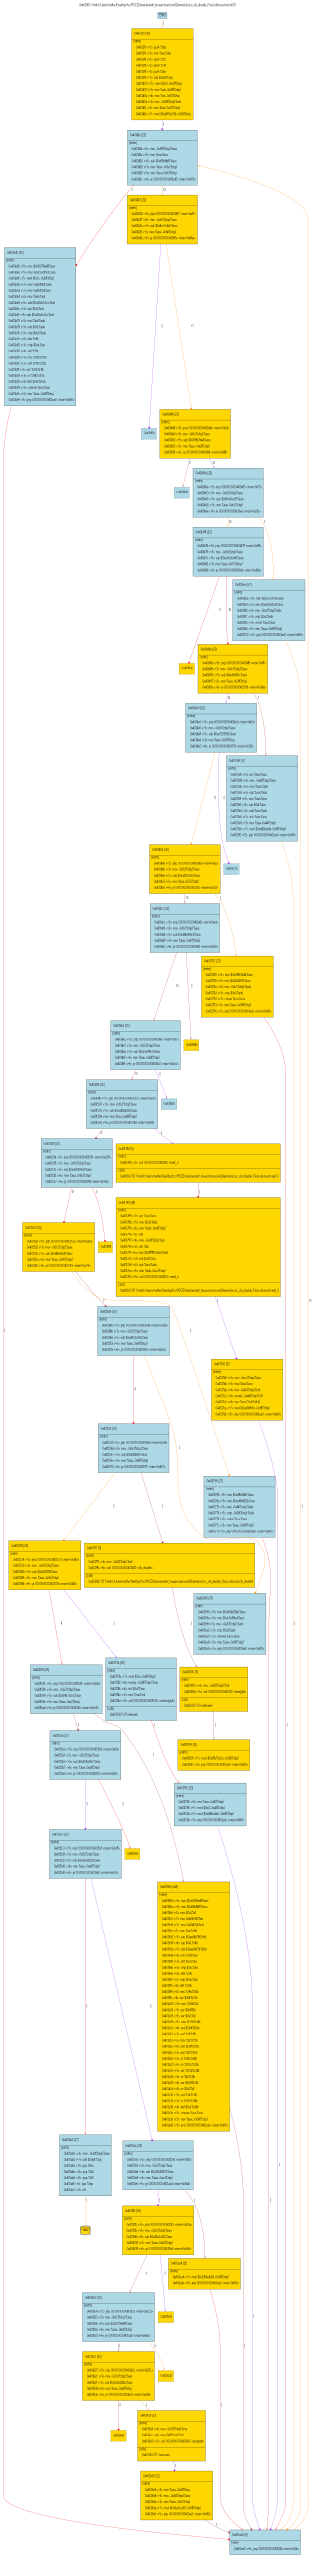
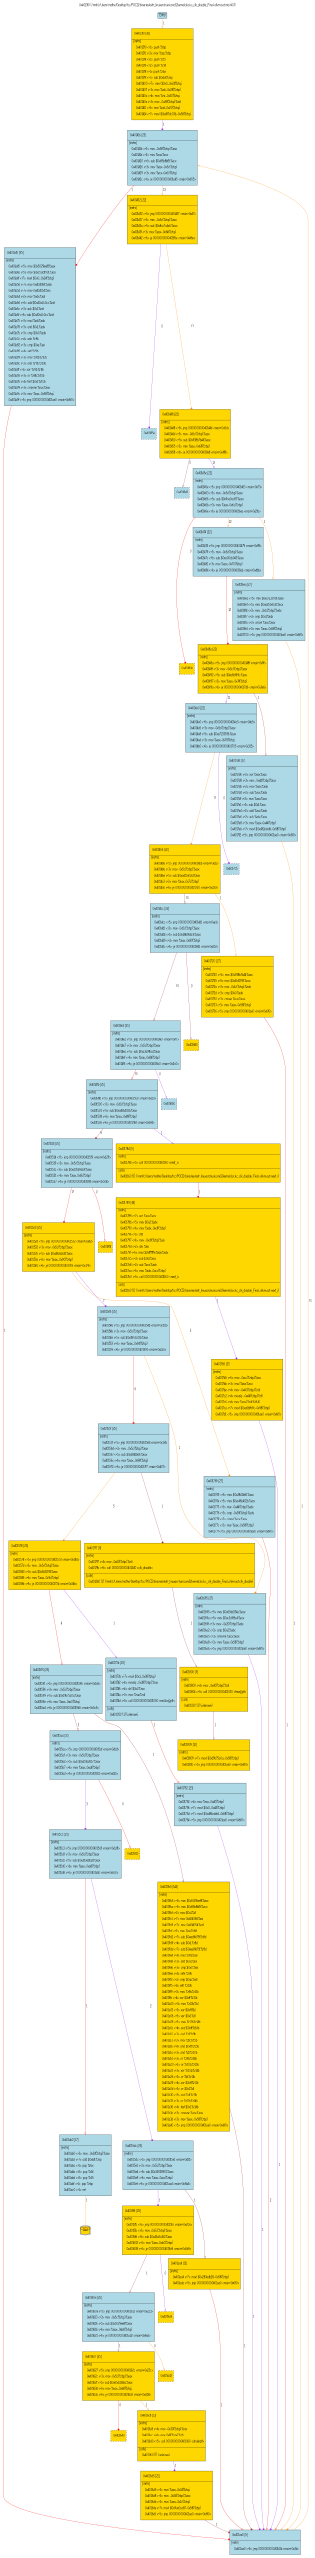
edge "0x401474 [22]" -> "0x4018ab": now "0x40145e [22]" -> "0x4018ab"
edge "0x401514 [25]" -> "0x4018f4": arrowhead dot -> onormal
edge "0x40152d [25]" -> "0x401546 [25]": color brown -> purple
edge "0x401591 [25]" -> "0x4015aa [25]": arrowhead dot -> onormal
edge "0x401695 [27]" -> "0x401ae0 [5]": added, label "1"
